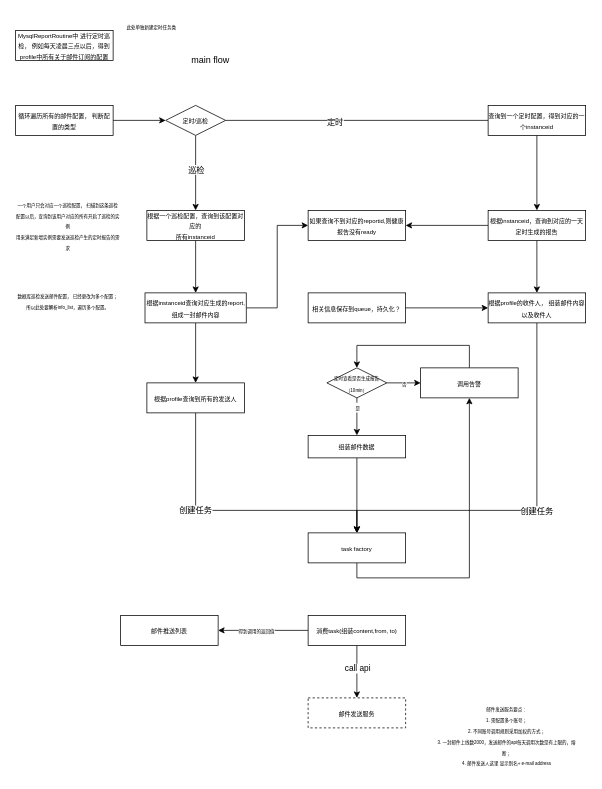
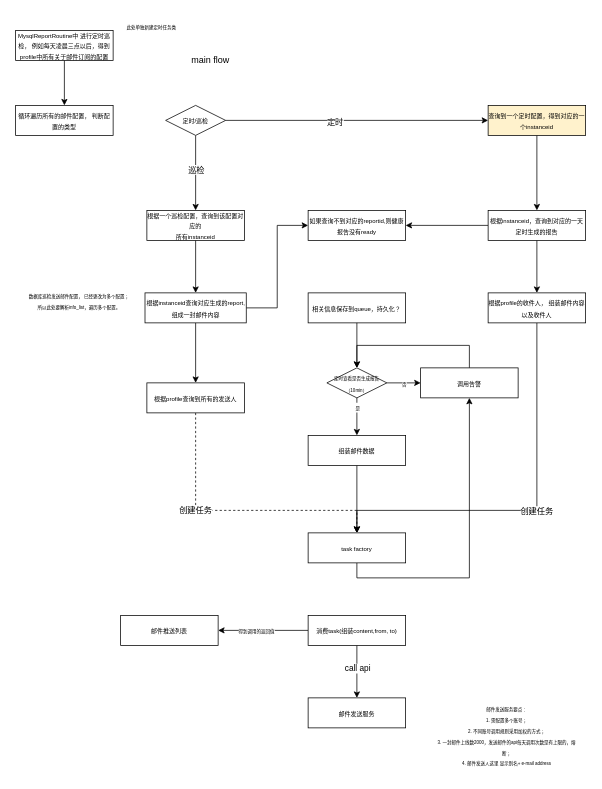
edge "MysqlReportRoutine中 进行定时巡检， 例如每天凌晨三点以后，得到profile中所有关于邮件订阅的配置" -> "循环遍历所有的邮件配置， 判断配置的类型": added
edge "循环遍历所有的邮件配置， 判断配置的类型" -> "定时/巡检": removed
edge "定时/巡检" -- "查询到一个定时配置，得到对应的一个instanceid": arrowhead none -> classic
node "查询到一个定时配置，得到对应的一个instanceid": fillcolor #ffffff -> #fff2cc
node "一个用户只会对应一个巡检配置， 扫描到这条巡检配置以后，查询到该用户对应的所有开启了巡检的实例 用来满足新增实例需要发送巡检产生的定时报告的需求": removed
node "数据库巡检发送邮件配置， 已经更改为多个配置；所以此处要解析info_list，遍历多个配置。": moved (68, 300) -> (79, 300)
edge "相关信息保存到queue，持久化？" -> "根据profile的收件人， 组装邮件内容以及收件人": now "相关信息保存到queue，持久化？" -> "定时查看是否生成报告（10min）"
node "组装邮件数据": size 98x23 -> 98x30
edge "根据profile查询到所有的发送人" -> "task factory": style solid -> dashed
node "邮件发送服务": style dashed -> solid
